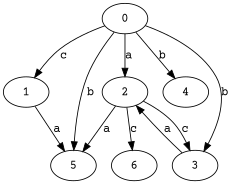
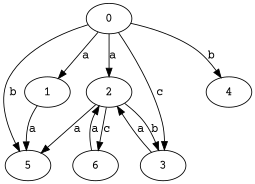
edge "0" -> "1": label "c" -> "a"
edge "0" -> "3": label "b" -> "c"
edge "2" -> "3": label "c" -> "b"
edge "6" -> "2": added, label "a"
